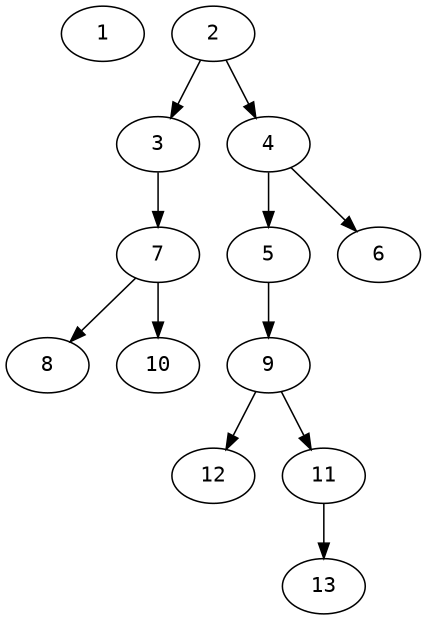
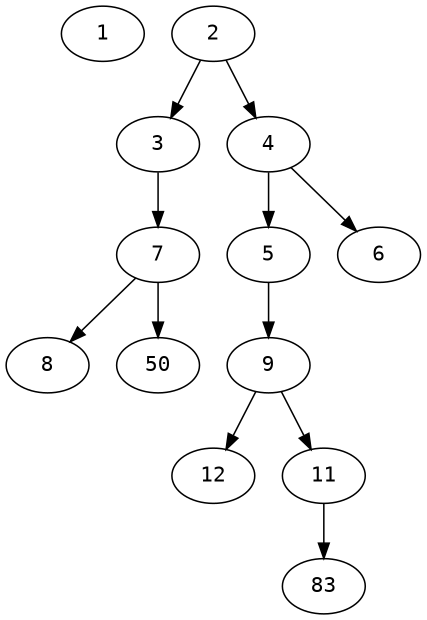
node "10": label "10" -> "50"
node "13": label "13" -> "83"
